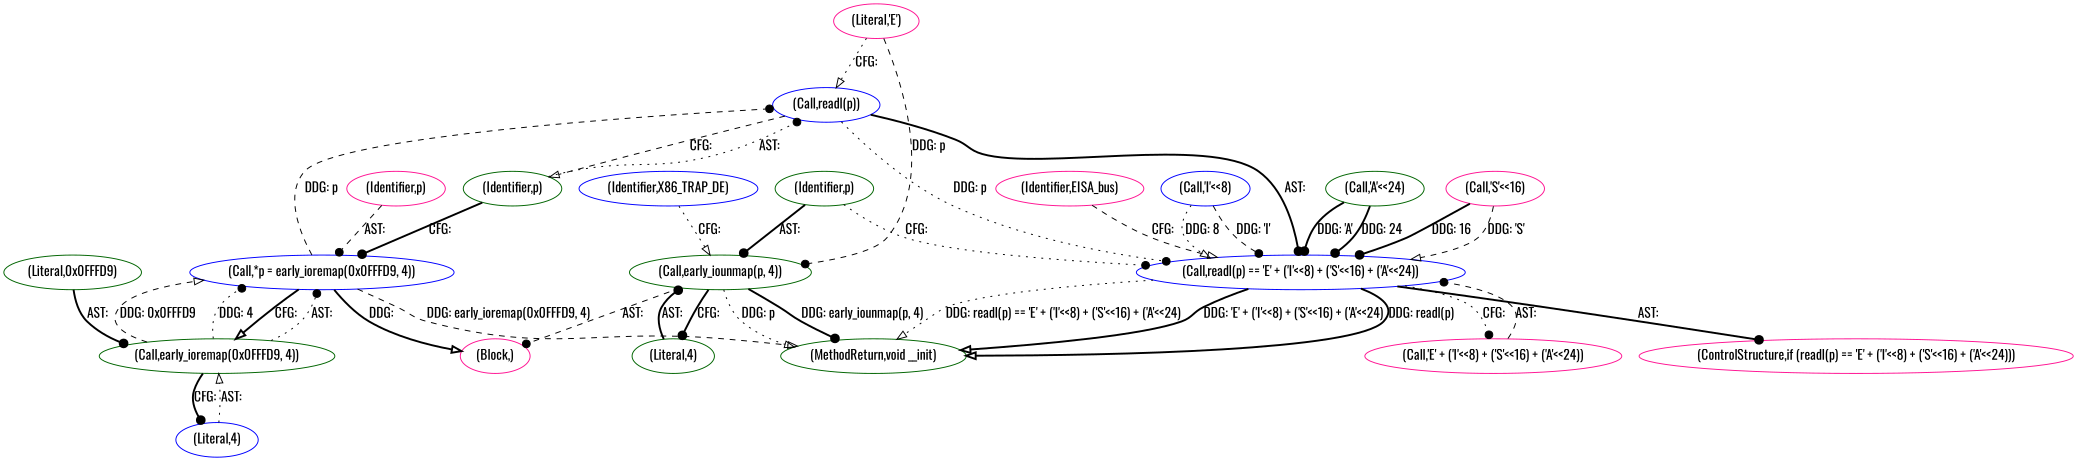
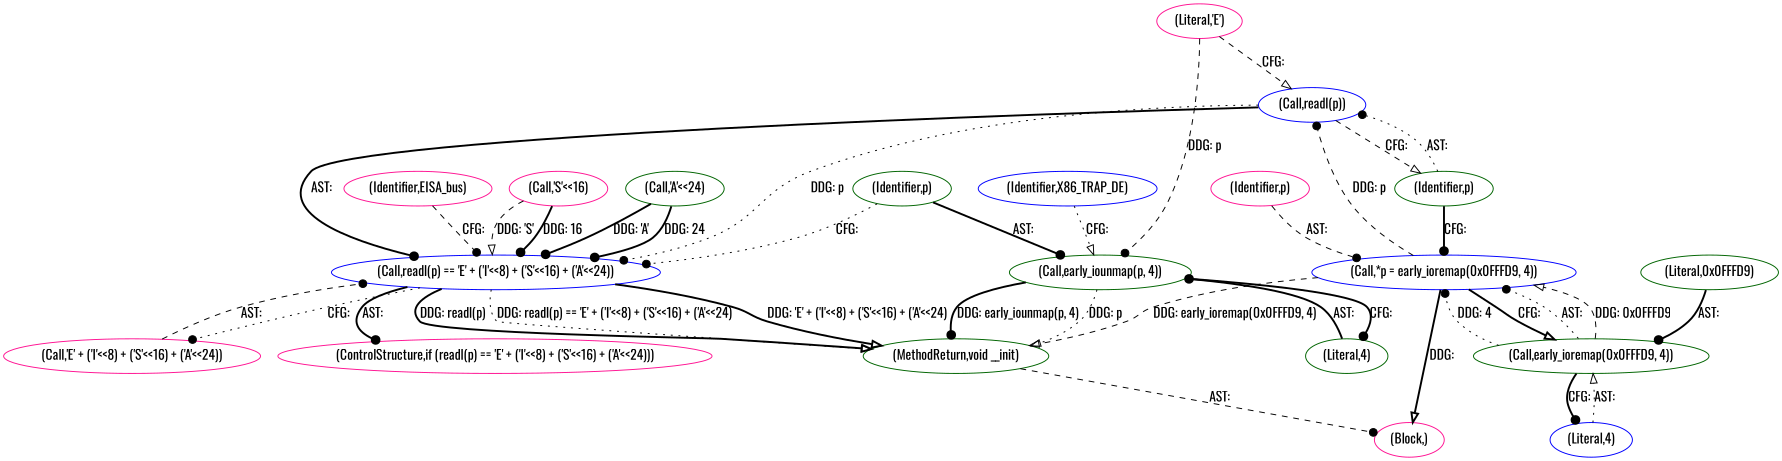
edge "(Literal,'E')" -> "(Call,readl(p))": style dotted -> dashed
node "(Call,'I'<<8)": removed
edge "(Identifier,EISA_bus)" -> "(Call,readl(p) == 'E' + ('I'<<8) + ('S'<<16) + ('A'<<24))": arrowhead onormal -> dot
edge "(Call,early_iounmap(p, 4))" -> "(Block,)": now "(MethodReturn,void __init)" -> "(Block,)"
